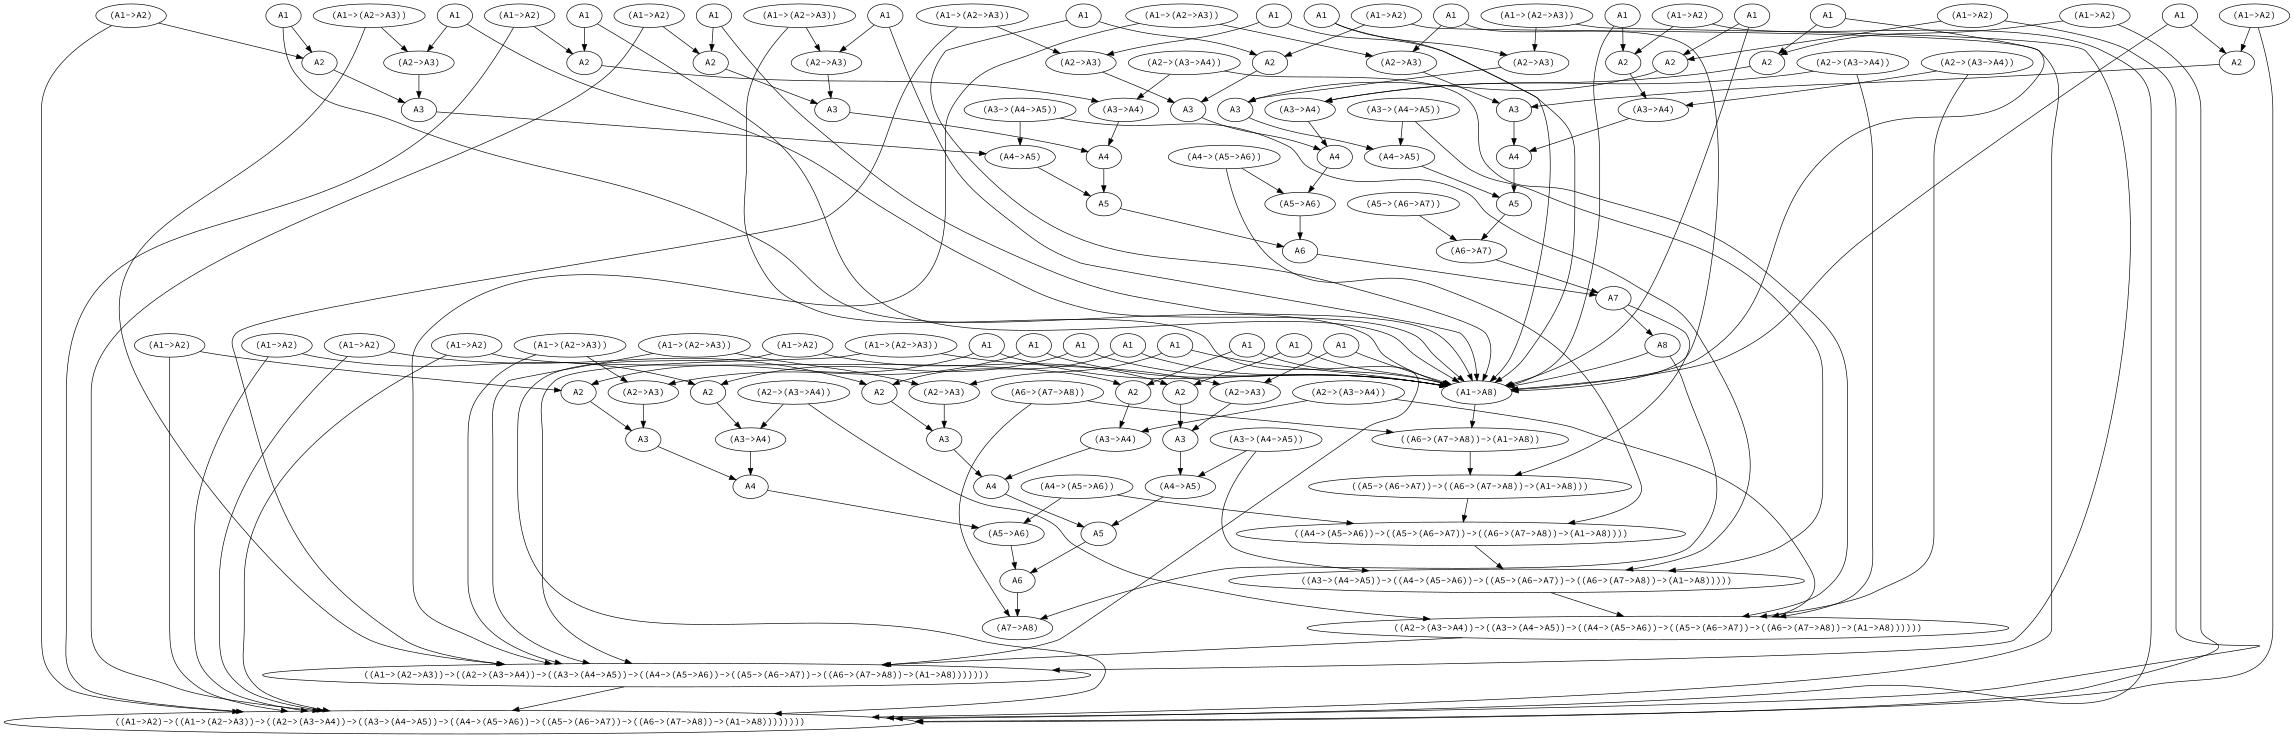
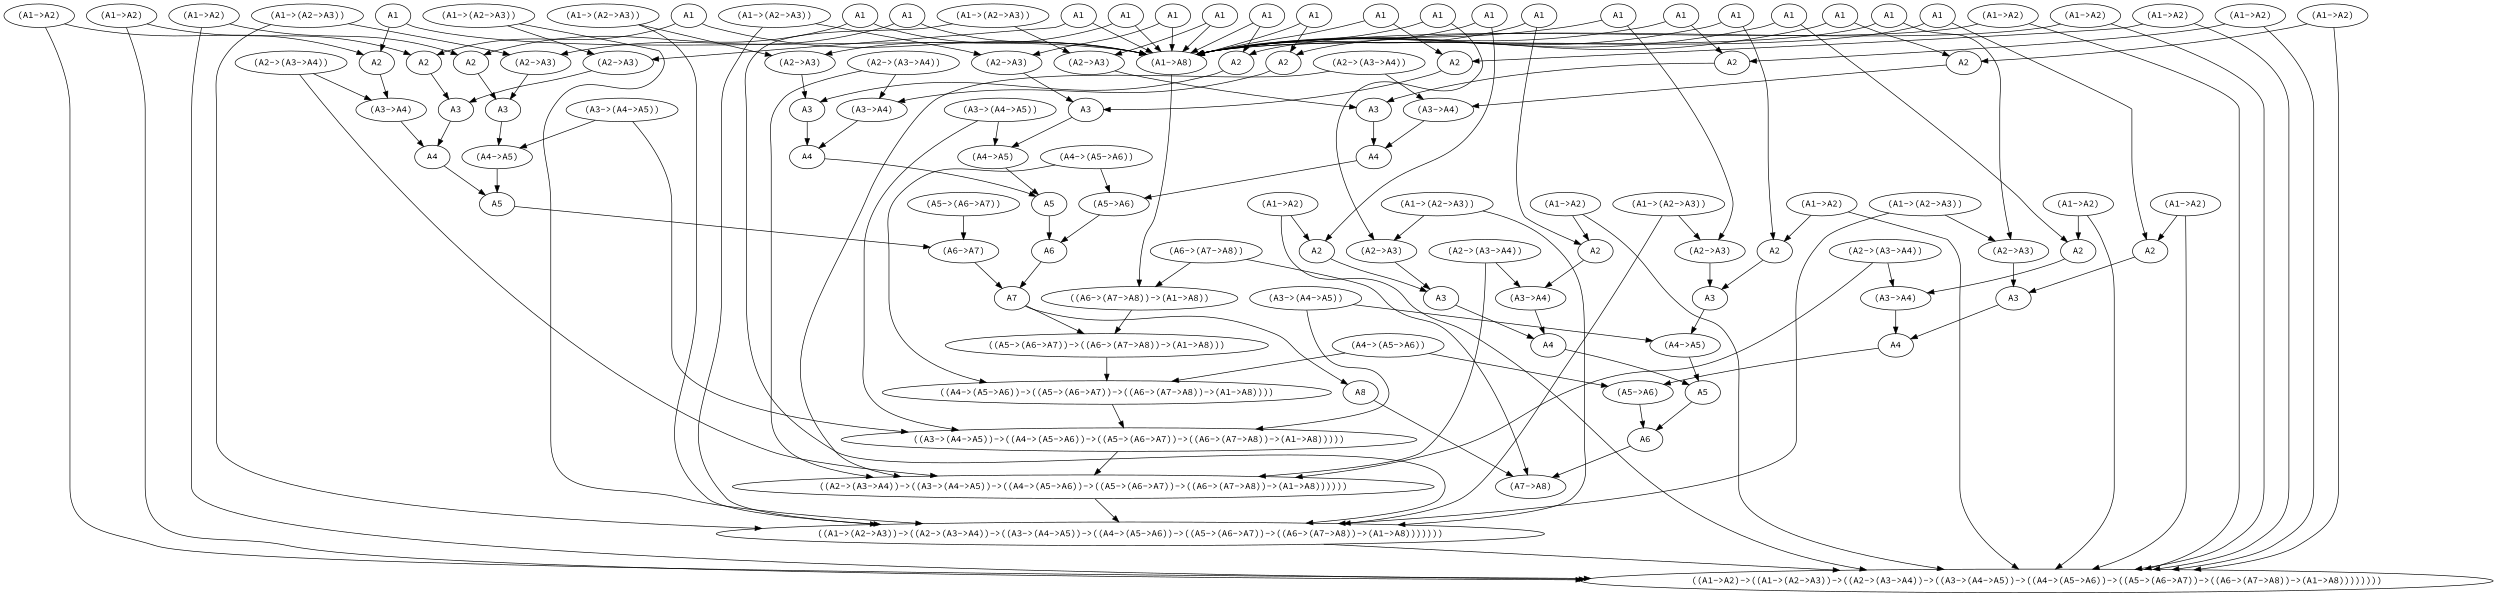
edge "A8" -> "(A1->A8)": removed
